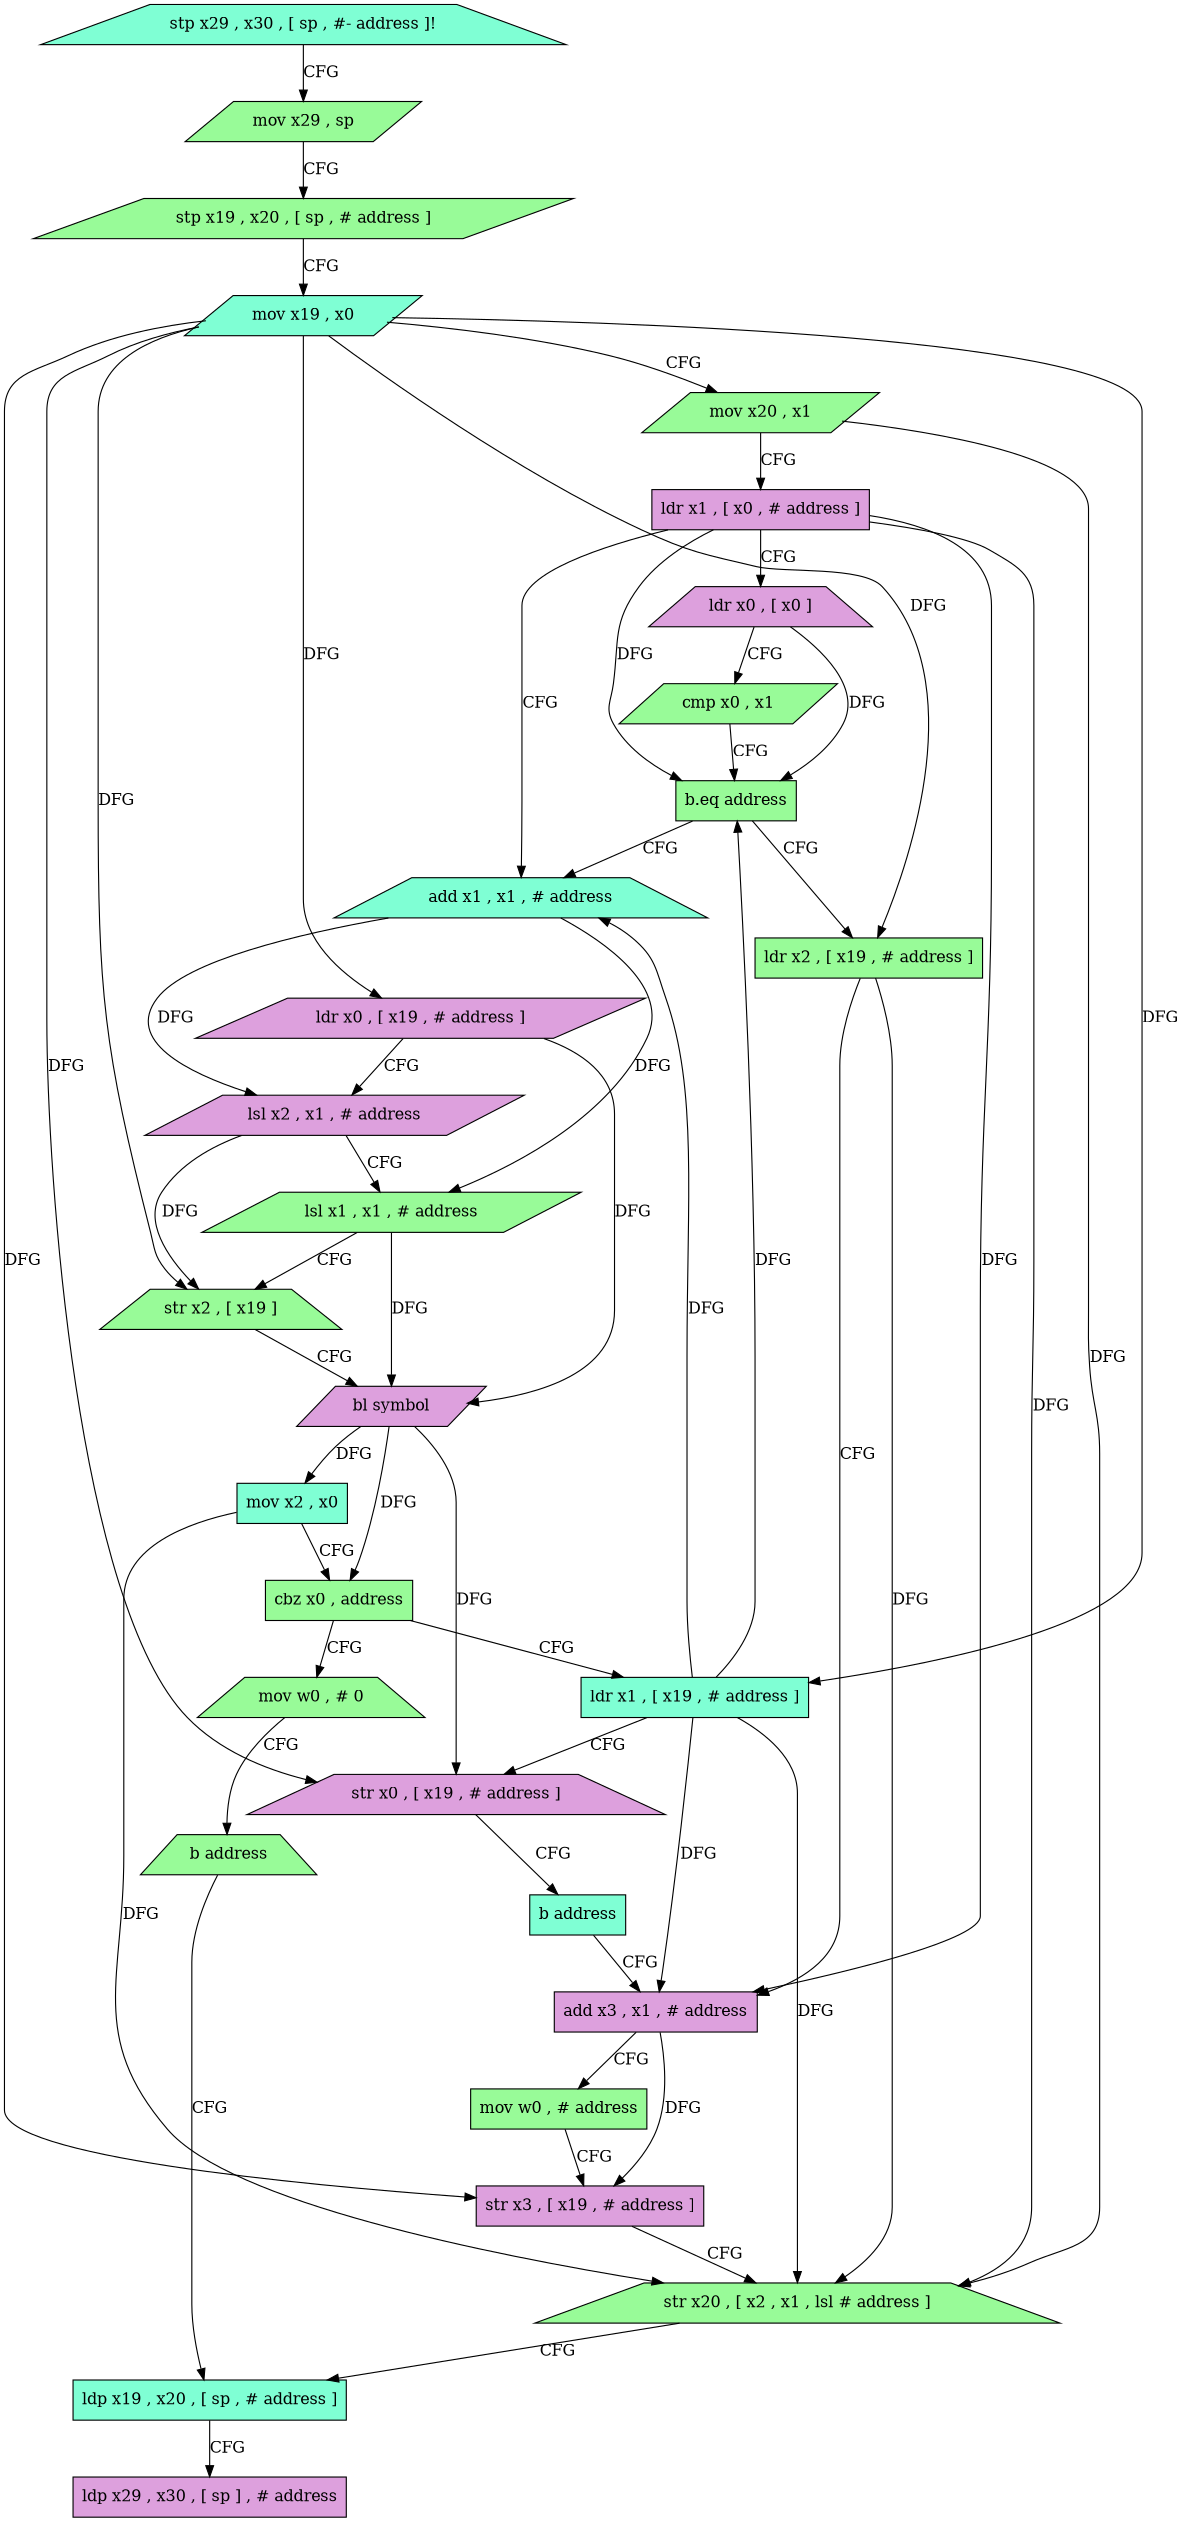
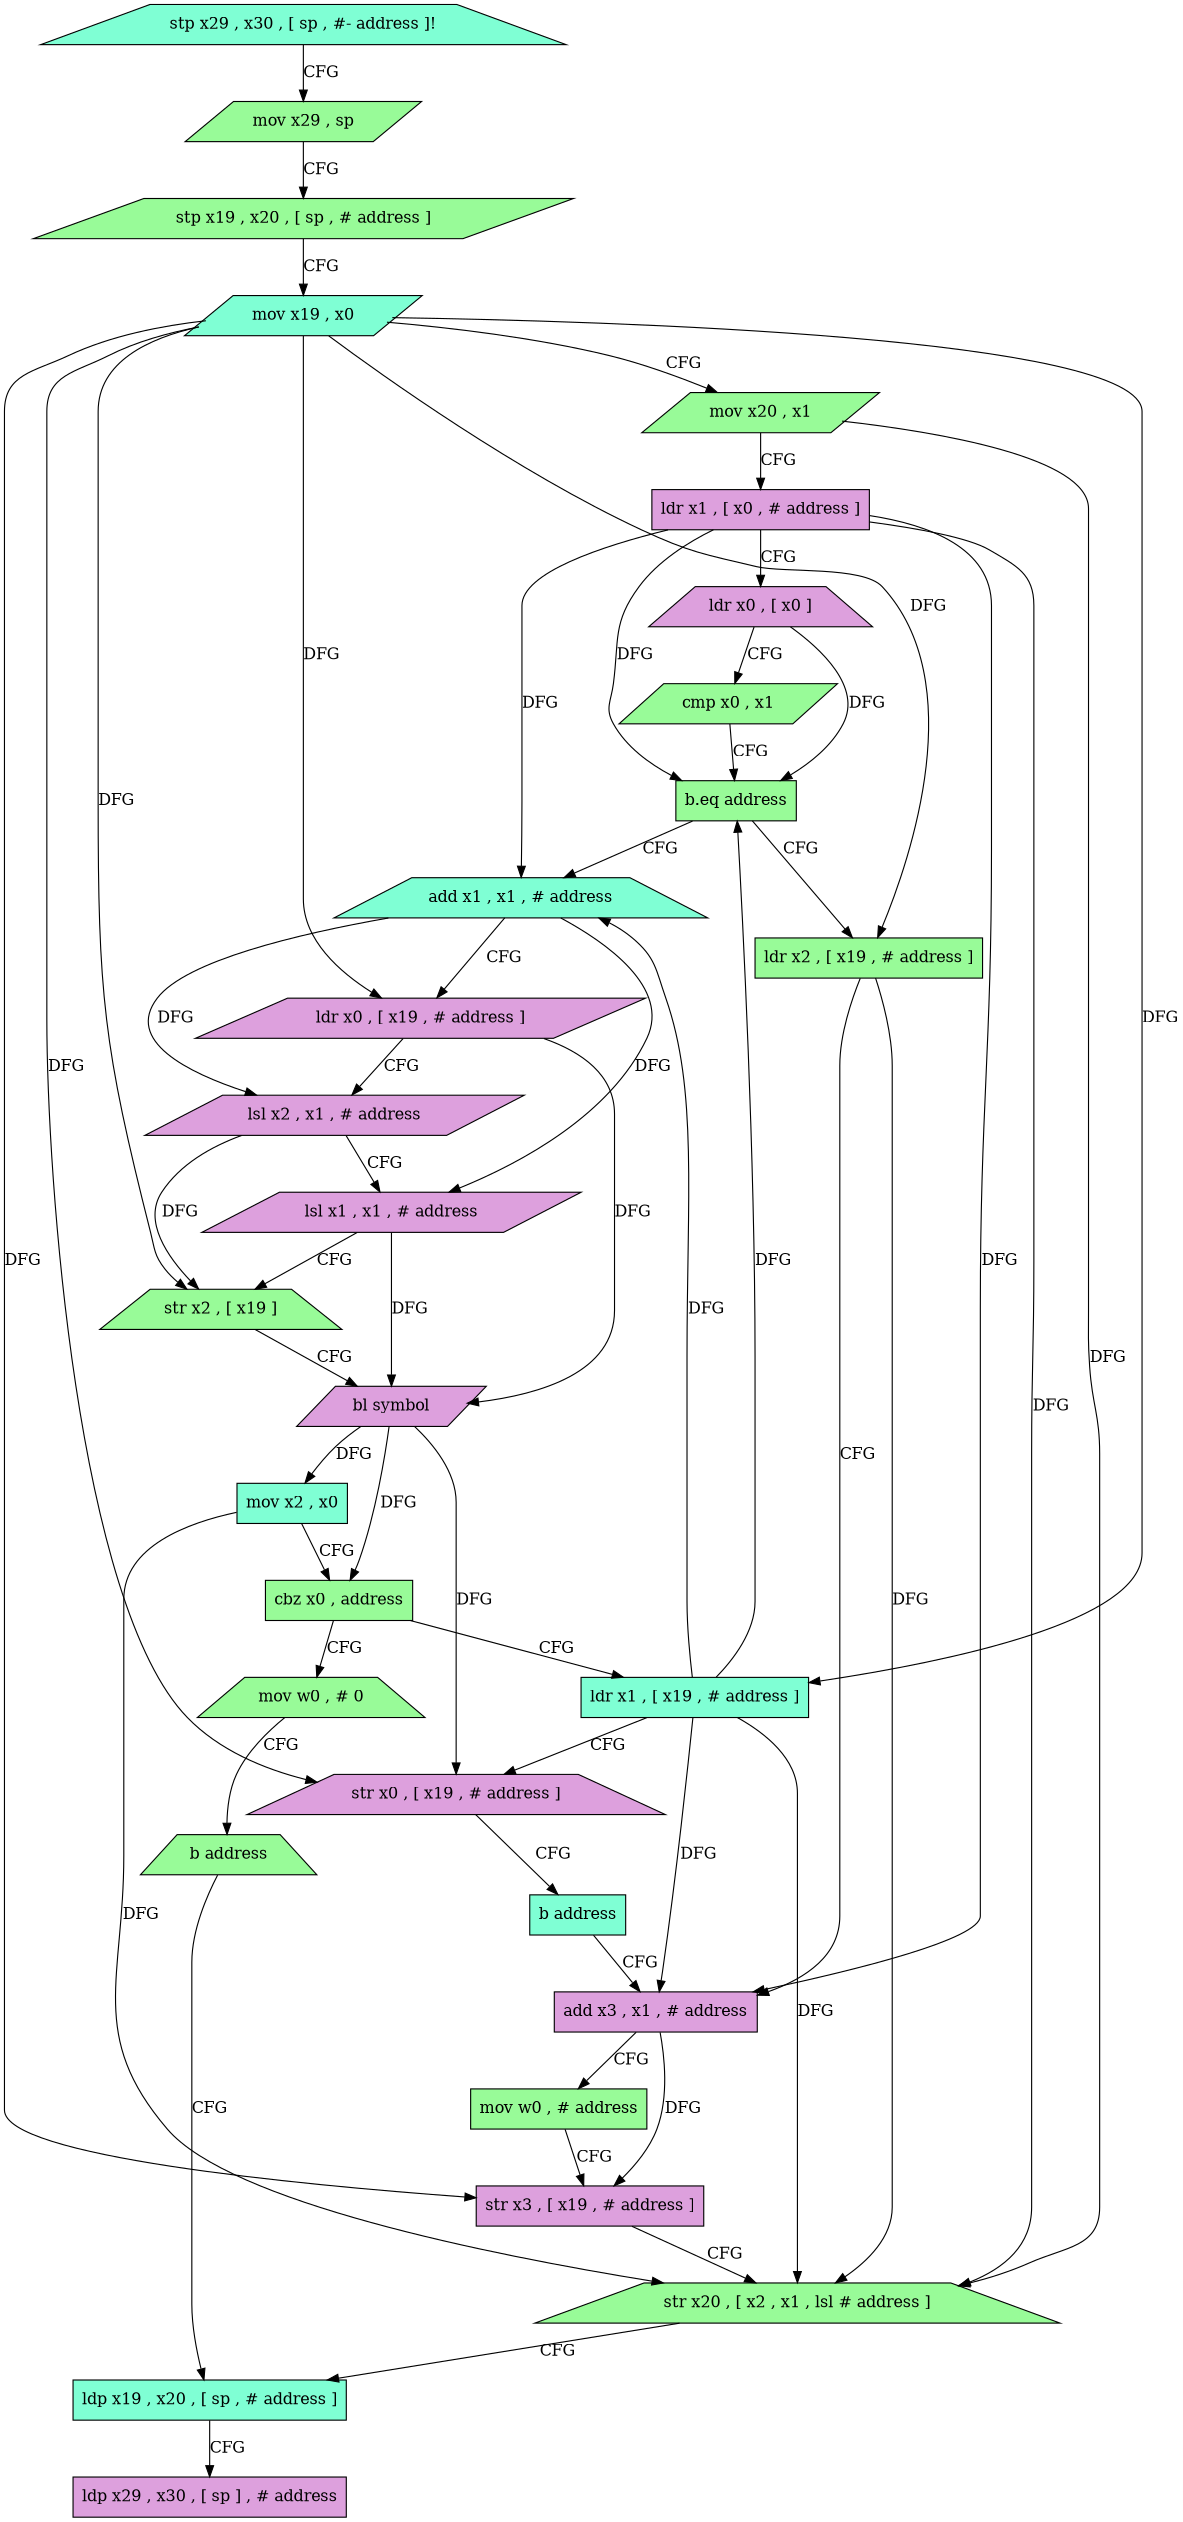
edge "ldr x1 , [ x0 , # address ]" -> "add x1 , x1 , # address": label "CFG" -> "DFG"
edge "add x1 , x1 , # address" -> "ldr x0 , [ x19 , # address ]": added, label "CFG"
node "lsl x1 , x1 , # address": fillcolor palegreen -> plum
